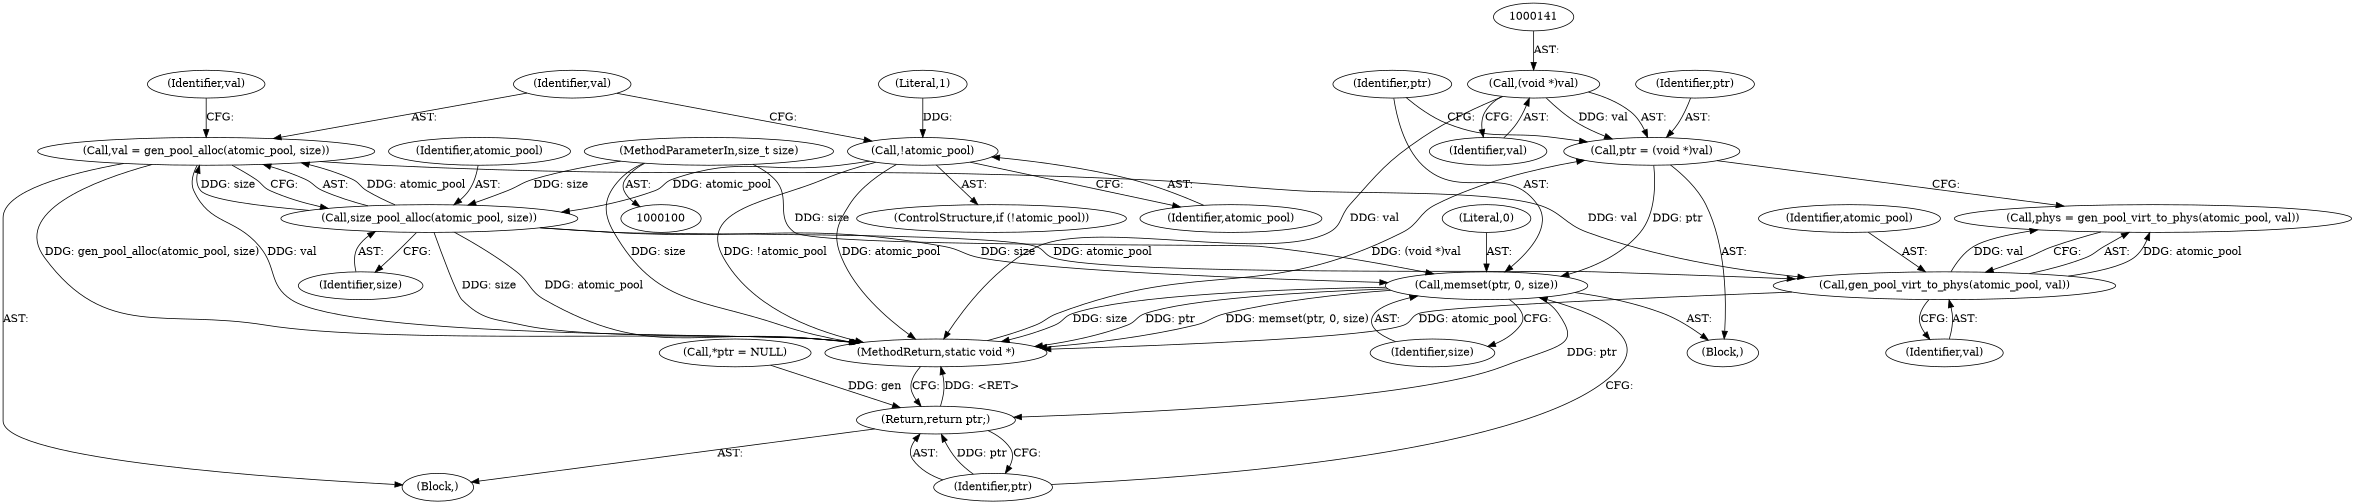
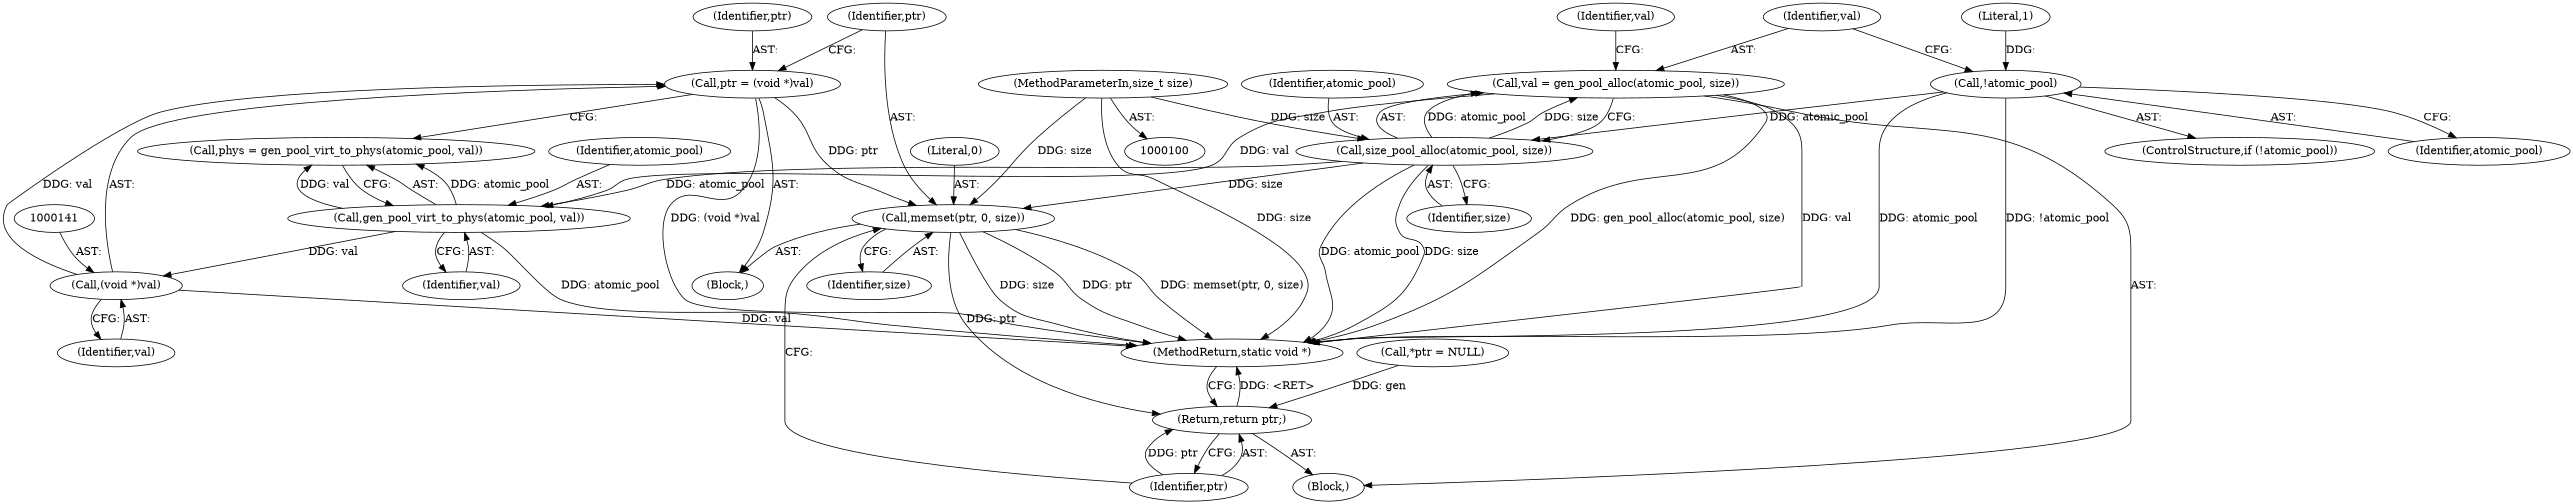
edge "(Call,gen_pool_virt_to_phys(atomic_pool, val))" -> "(Call,(void *)val)": added, label "DDG: val"
edge "(MethodReturn,static void *)" -> "(Call,ptr = (void *)val)": reversed
